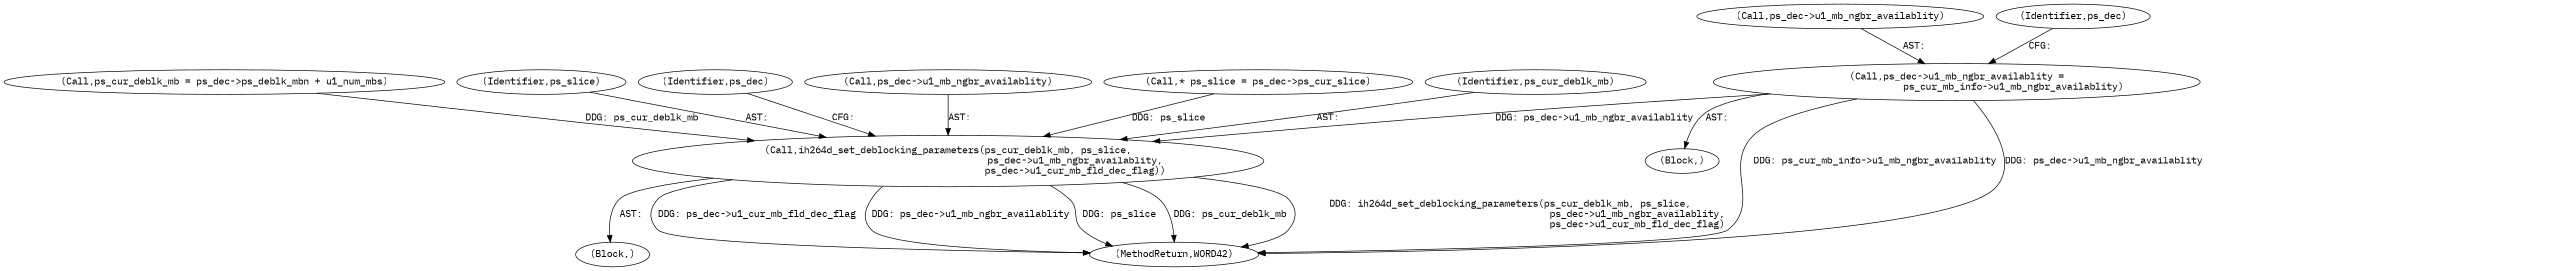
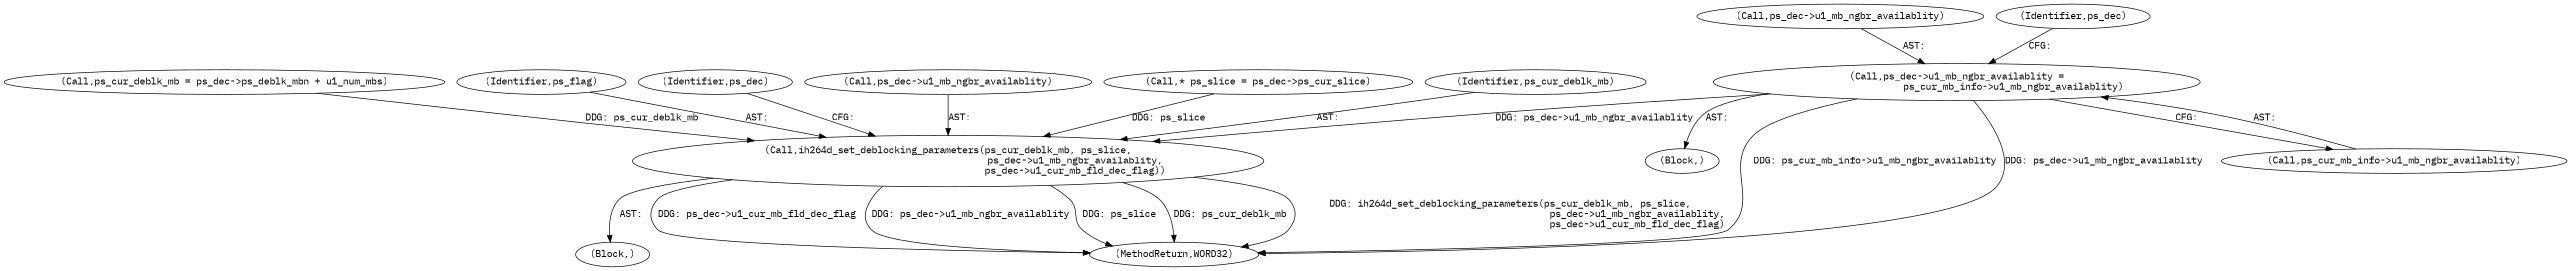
node "(Identifier,ps_slice)": label "(Identifier,ps_slice)" -> "(Identifier,ps_flag)"
node "(Call,ps_cur_mb_info->u1_mb_ngbr_availablity)": added
node "(MethodReturn,WORD42)": label "(MethodReturn,WORD42)" -> "(MethodReturn,WORD32)"
